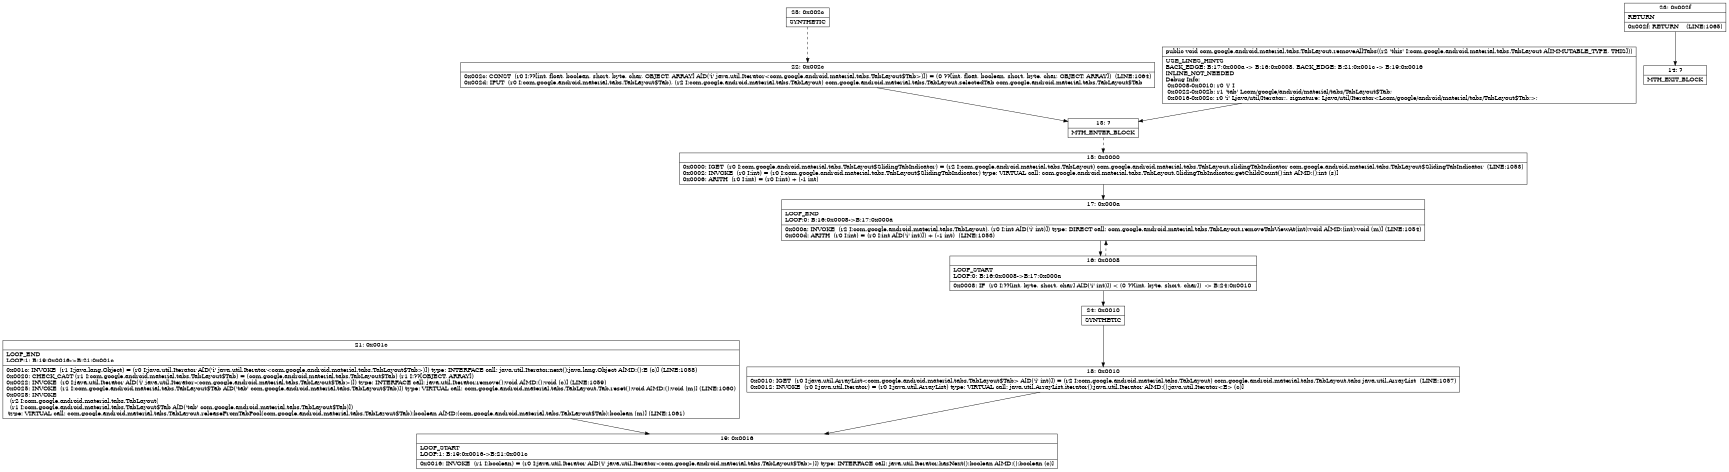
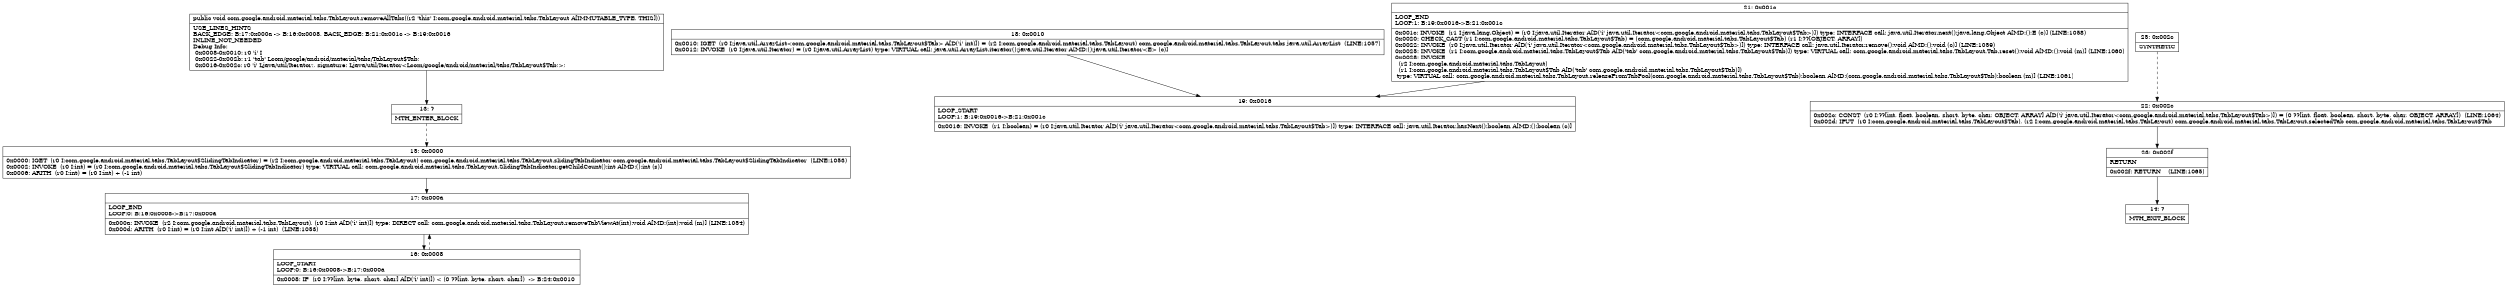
edge "22: 0x002c" -> "13: ?": now "22: 0x002c" -> "23: 0x002f"
node "24: 0x0010": removed
